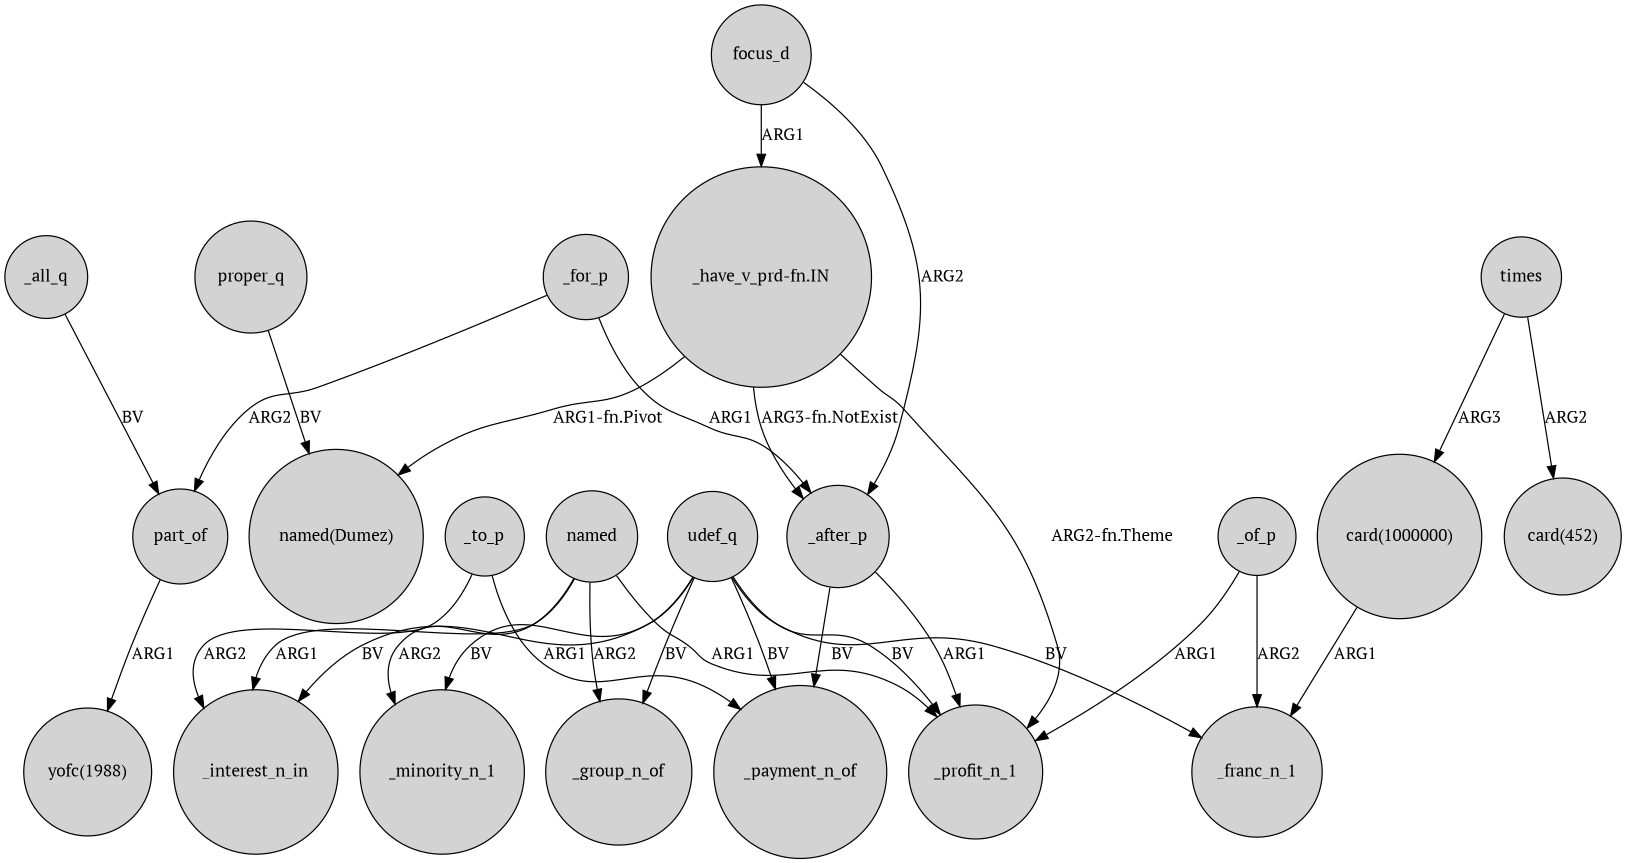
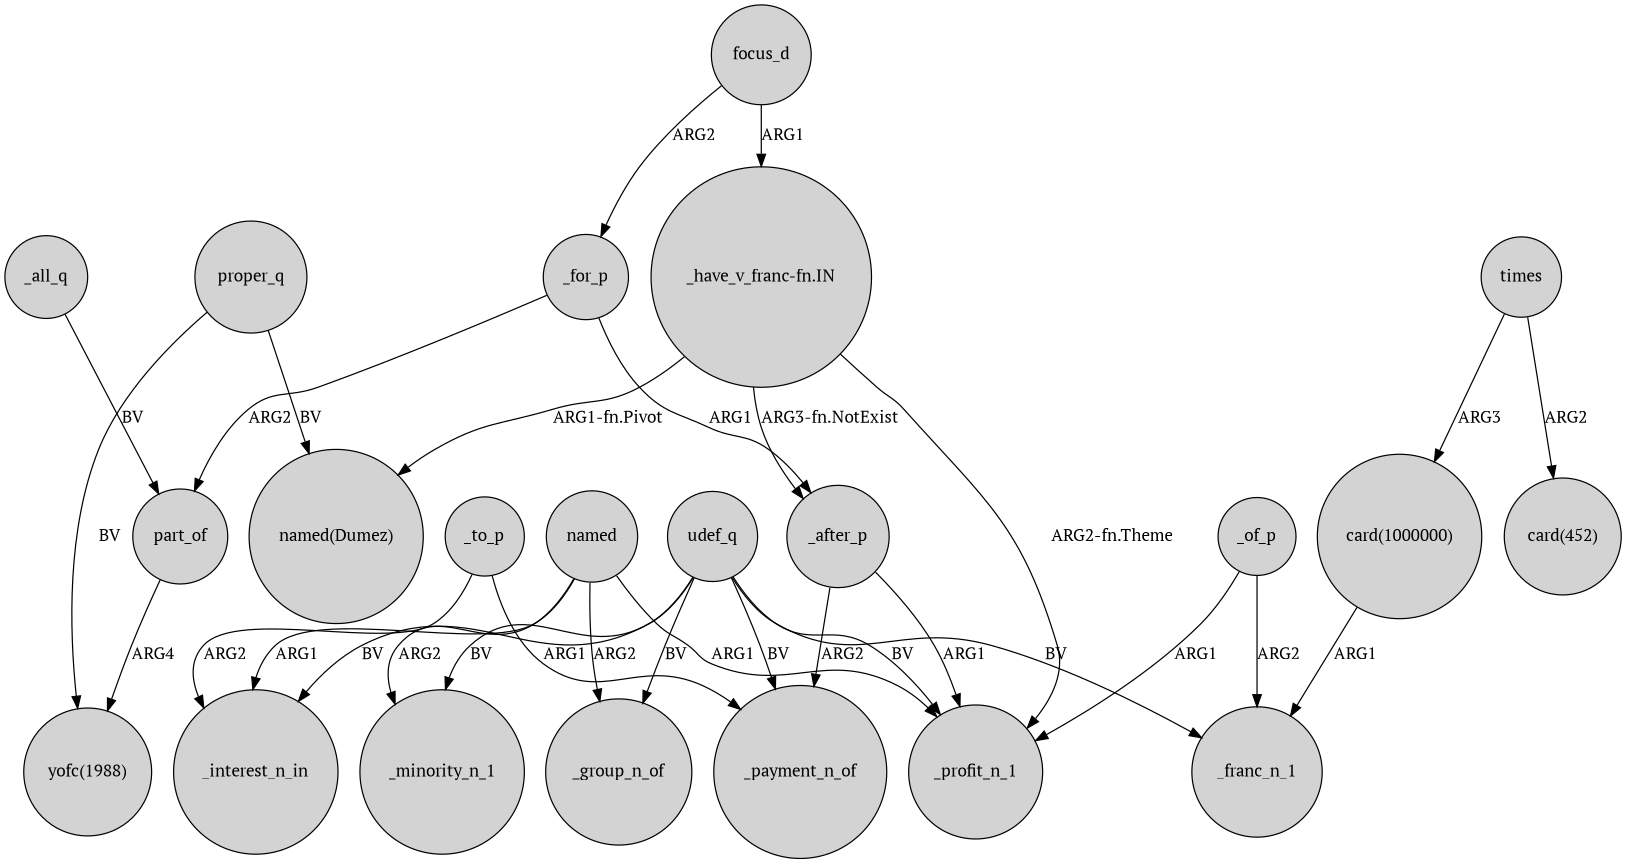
edge "focus_d" -> "_after_p": now "focus_d" -> "_for_p"
node "_have_v_prd-fn.IN": label "_have_v_prd-fn.IN" -> "_have_v_franc-fn.IN"
edge "proper_q" -> "yofc(1988)": added, label "BV"
edge "part_of" -> "yofc(1988)": label "ARG1" -> "ARG4"
edge "_after_p" -> "_payment_n_of": label "BV" -> "ARG2"
